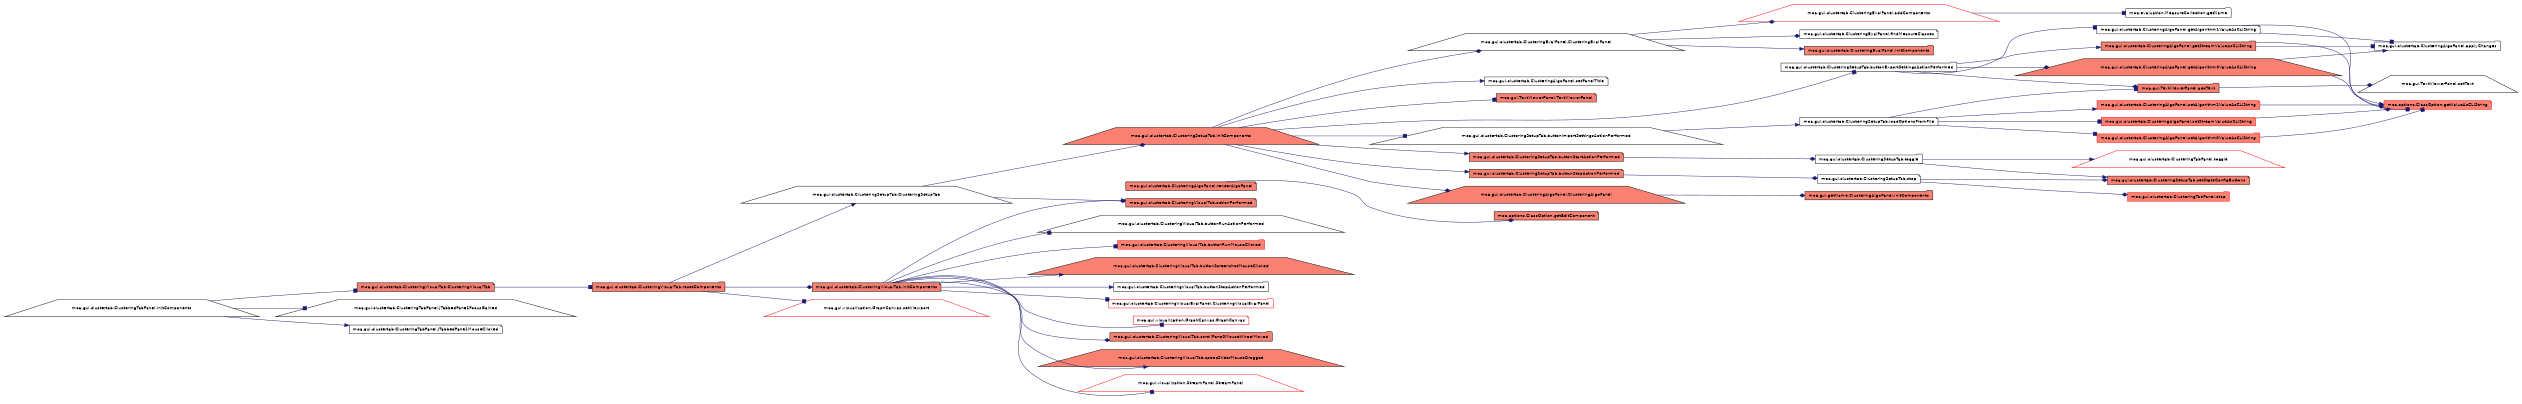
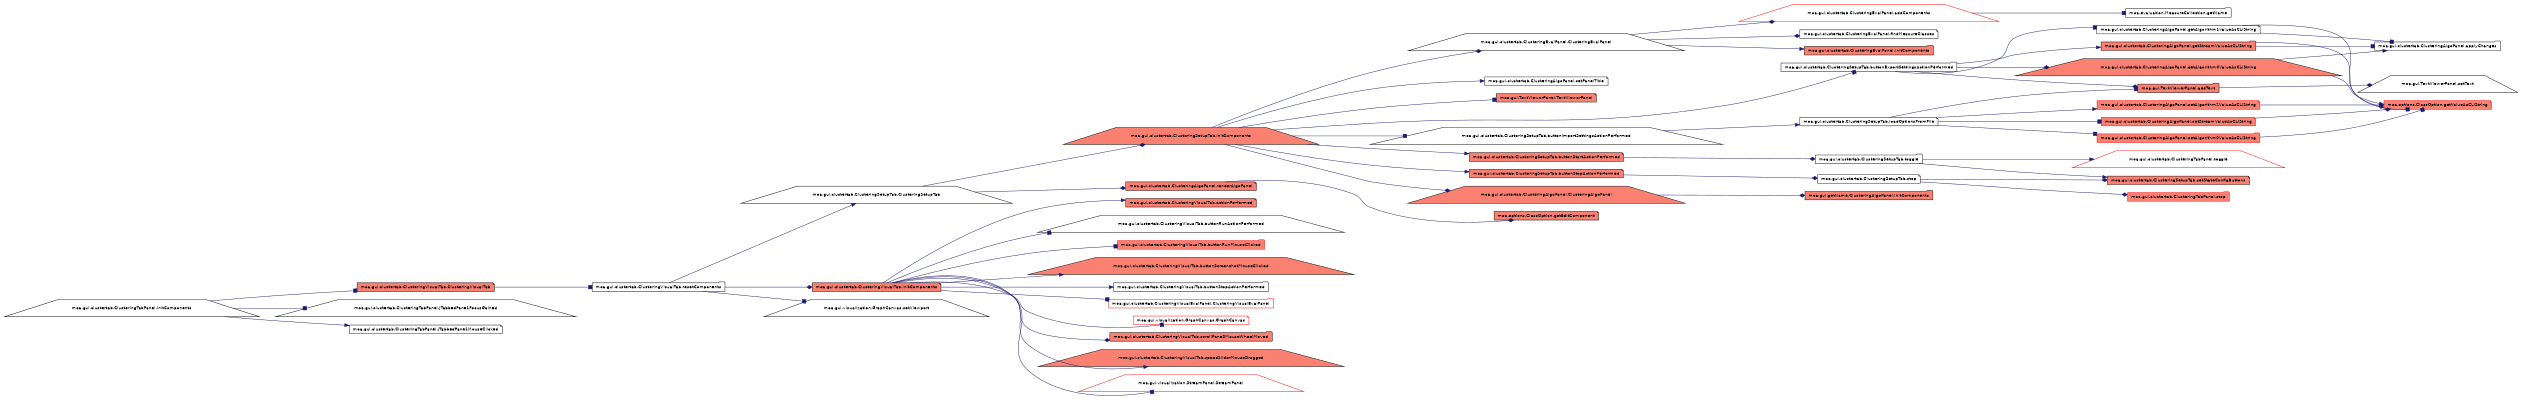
edge "moa.gui.clustertab.ClusteringSetupTab.ClusteringSetupTab" -> "moa.gui.clustertab.ClusteringVisualTab.actionPerformed": now "moa.gui.clustertab.ClusteringSetupTab.ClusteringSetupTab" -> "moa.gui.clustertab.ClusteringAlgoPanel.renderAlgoPanel"
node "moa.gui.clustertab.ClusteringVisualTab.resetComponents": fillcolor salmon -> white
node "moa.gui.visualization.GraphCanvas.setViewport": color red -> black
